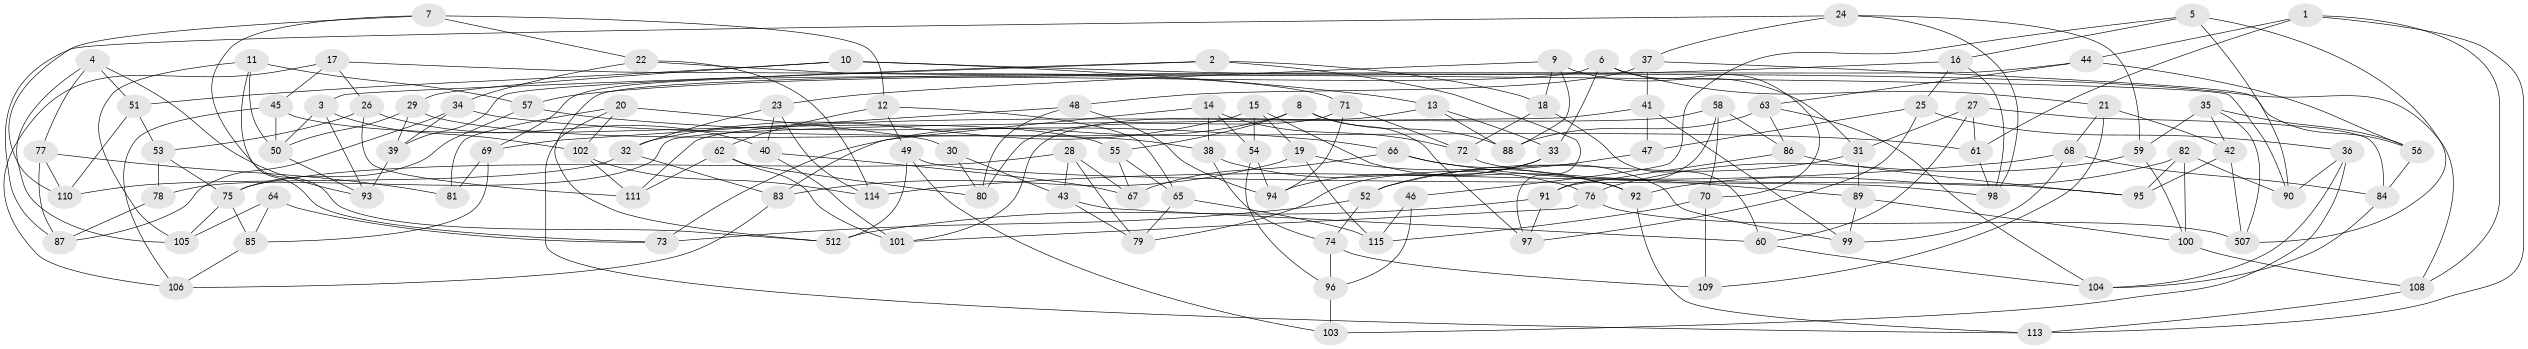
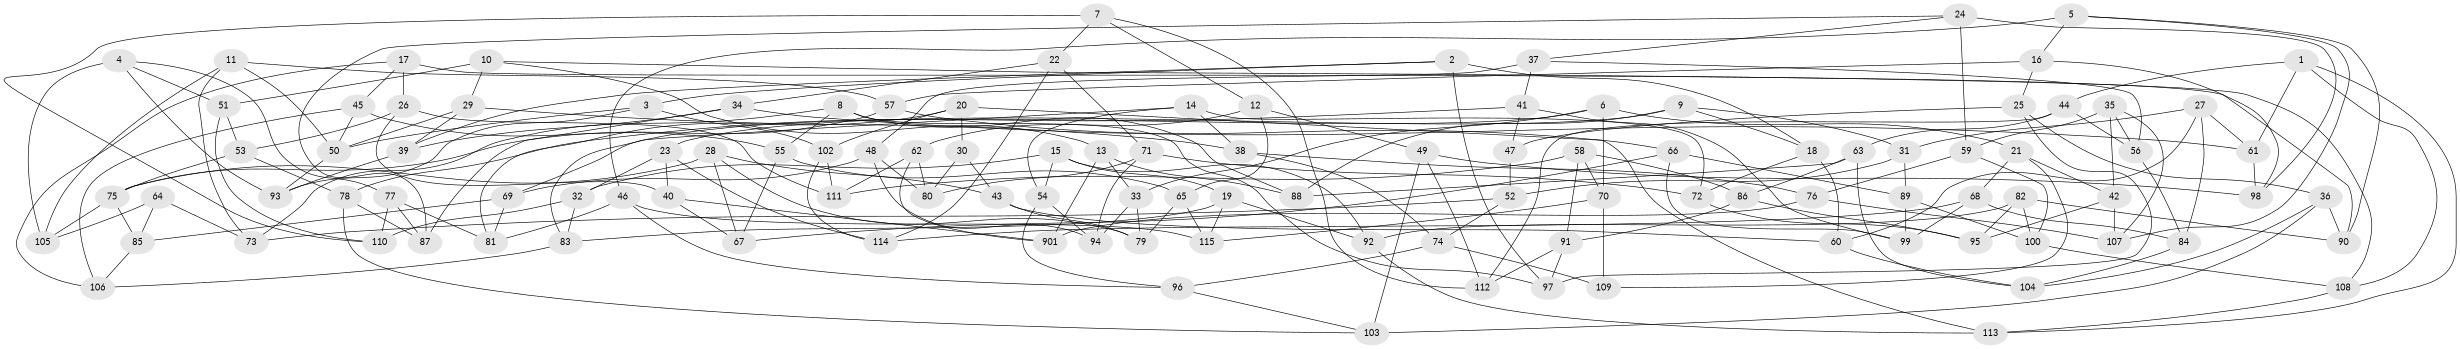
edge "46" -- "81": added
node "512": label "512" -> "112"
node "101": label "101" -> "901"
node "507": label "507" -> "107"
edge "78" -- "103": added
